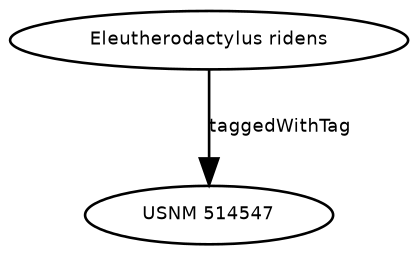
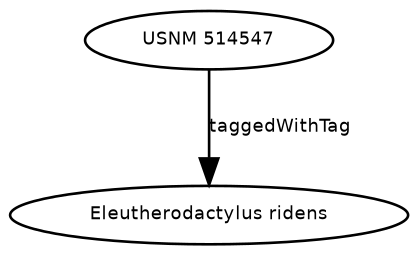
edge "Eleutherodactylus ridens" -> "USNM 514547": reversed
